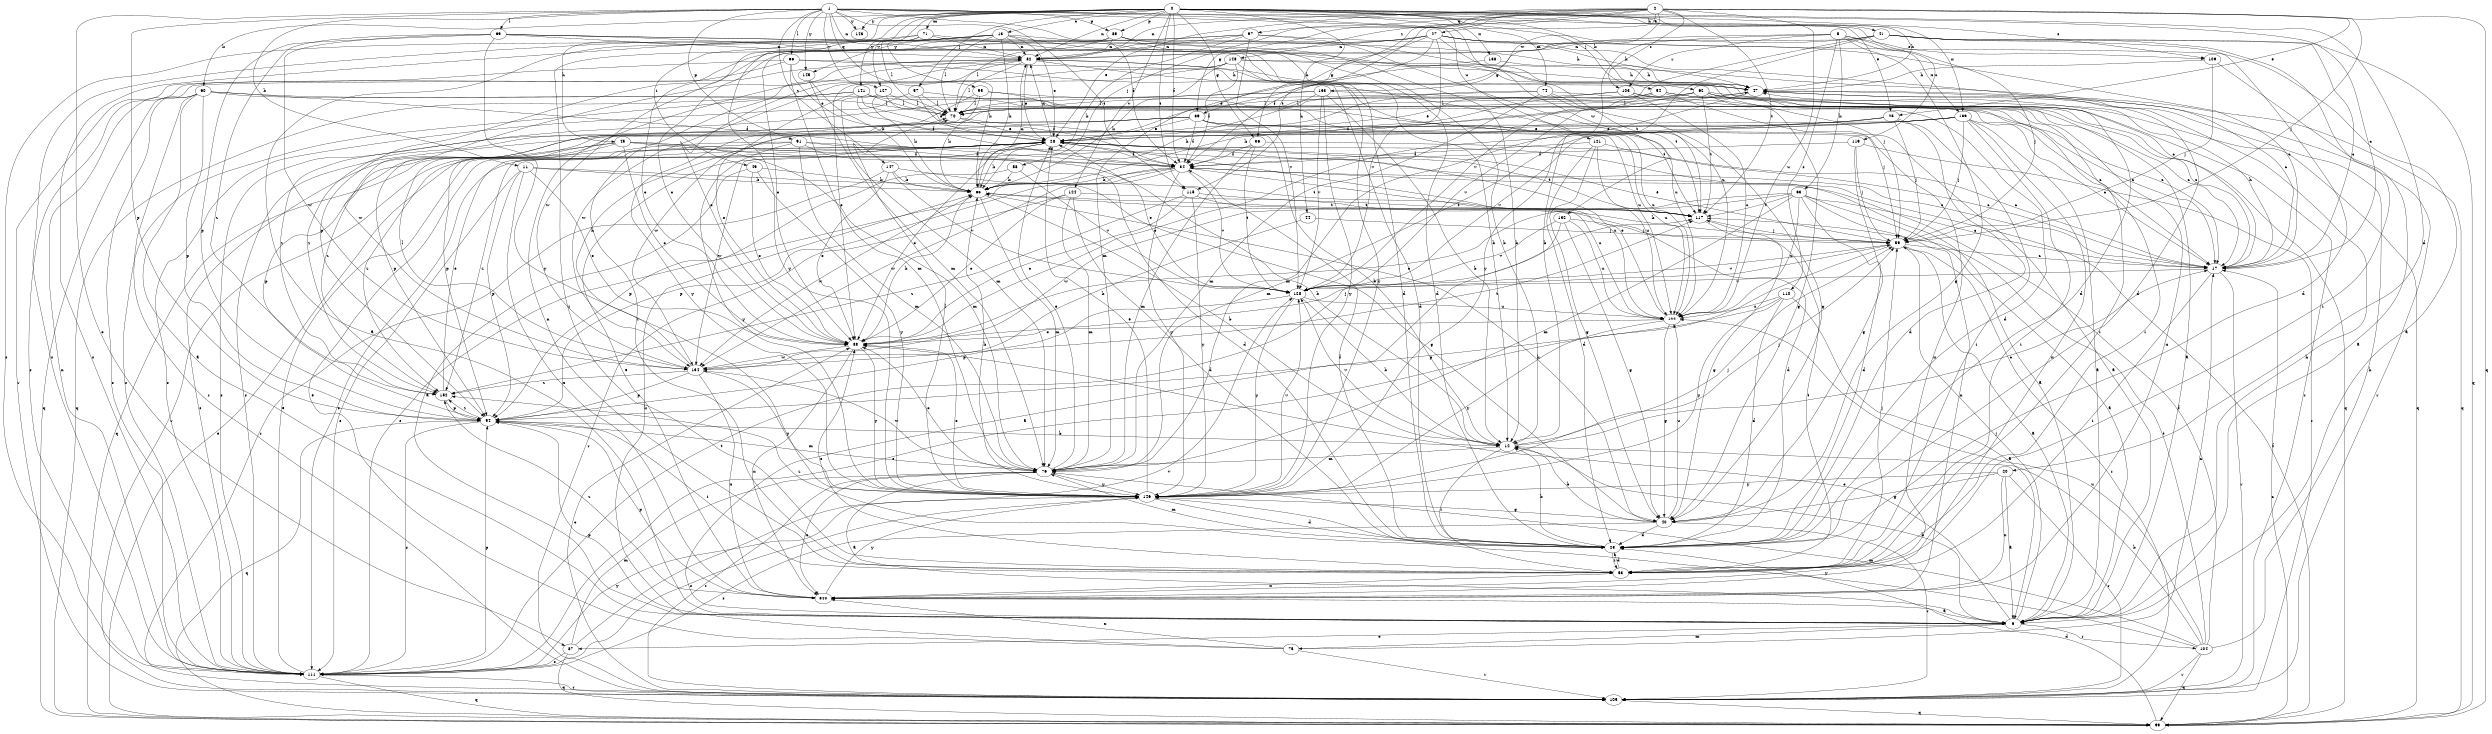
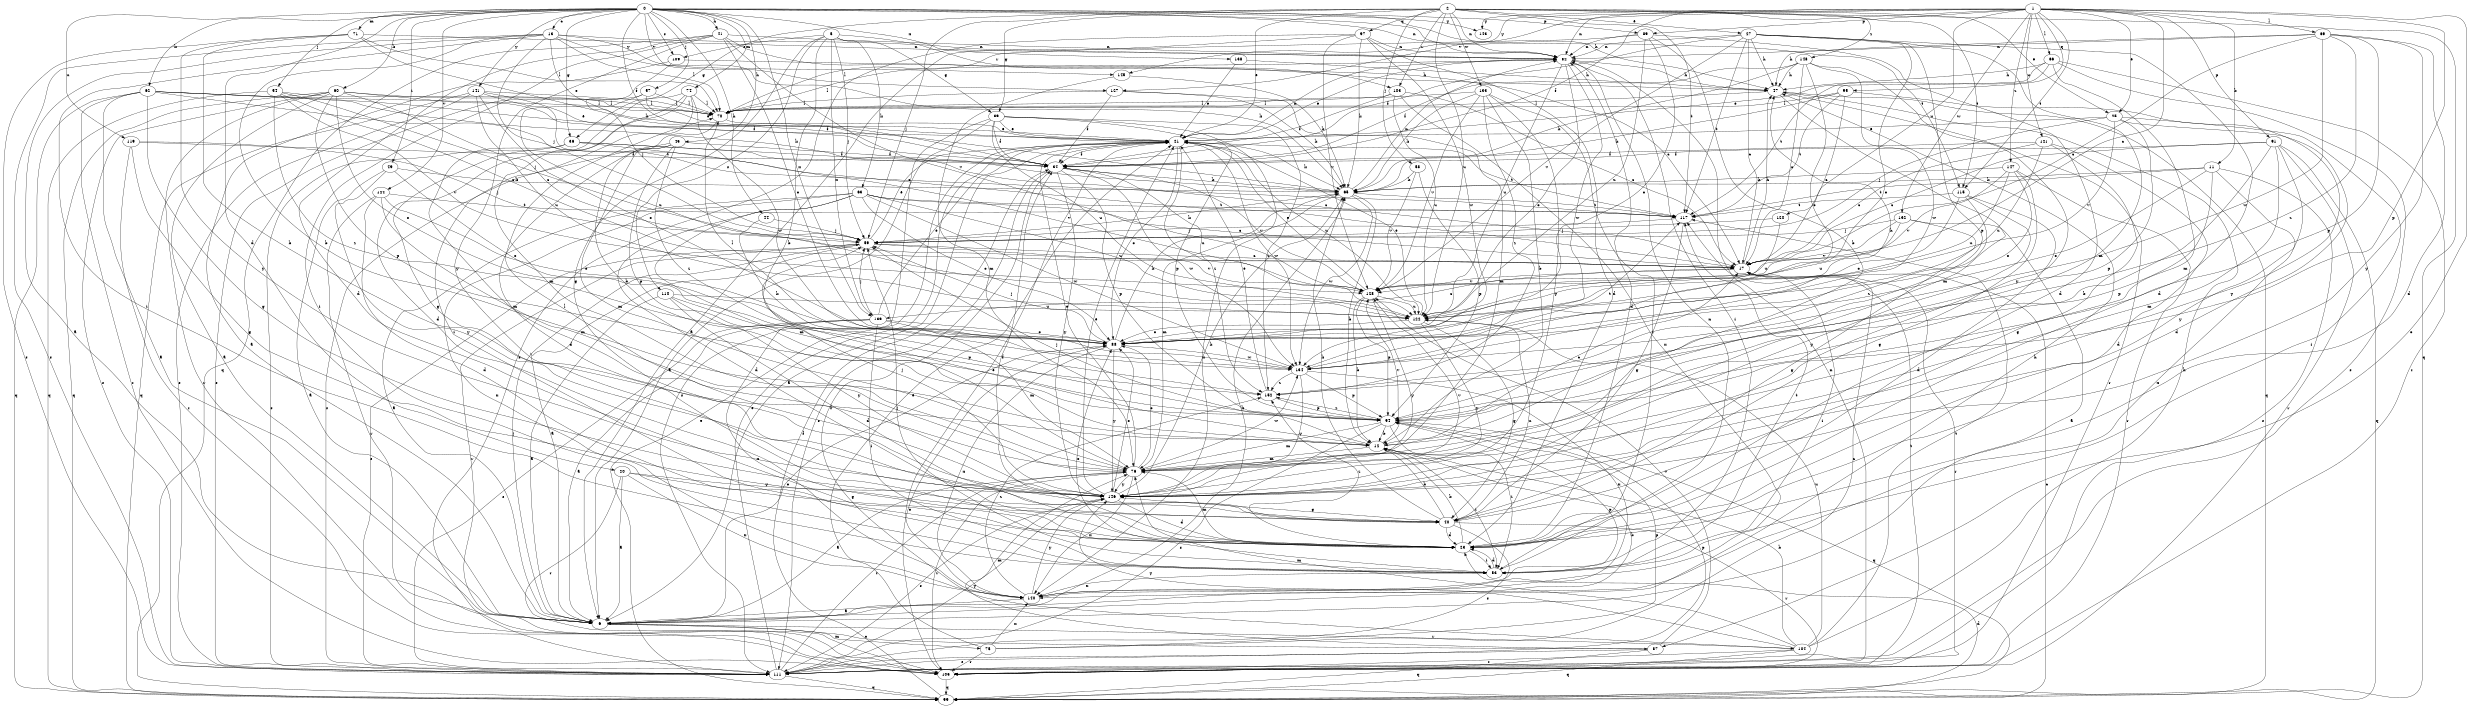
node "28": label "28" -> "21"
edge "139" -> "17": reversed
edge "82" -> "23": reversed
edge "36" -> "128": label "t" -> "v"
node "120": added
edge "147" -> "122": added, label "u"
edge "45" -> "88": now "60" -> "88"
node "840": label "840" -> "140"
edge "111" -> "105": now "111" -> "76"
